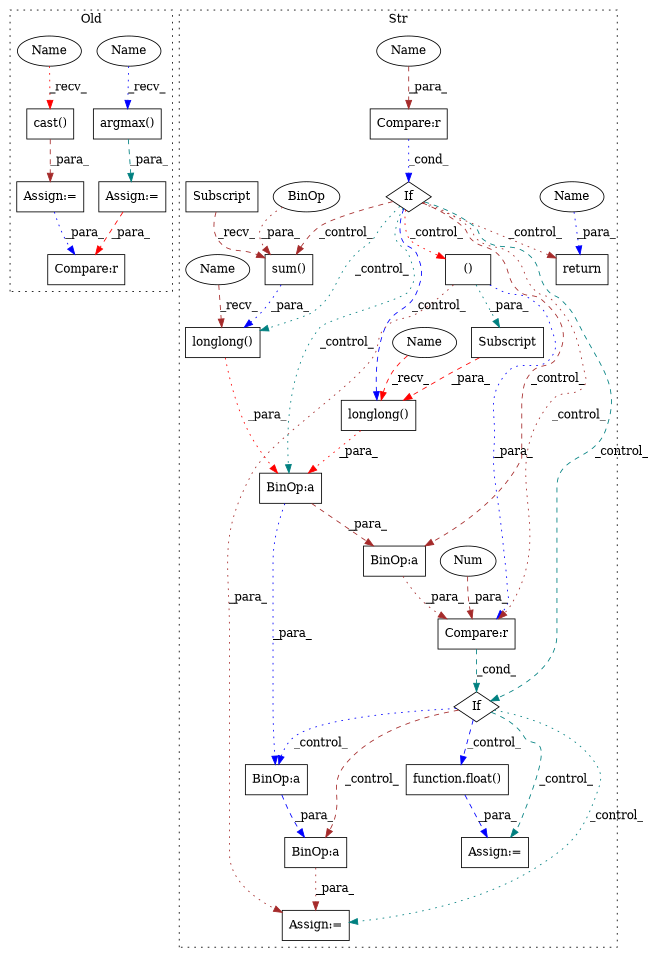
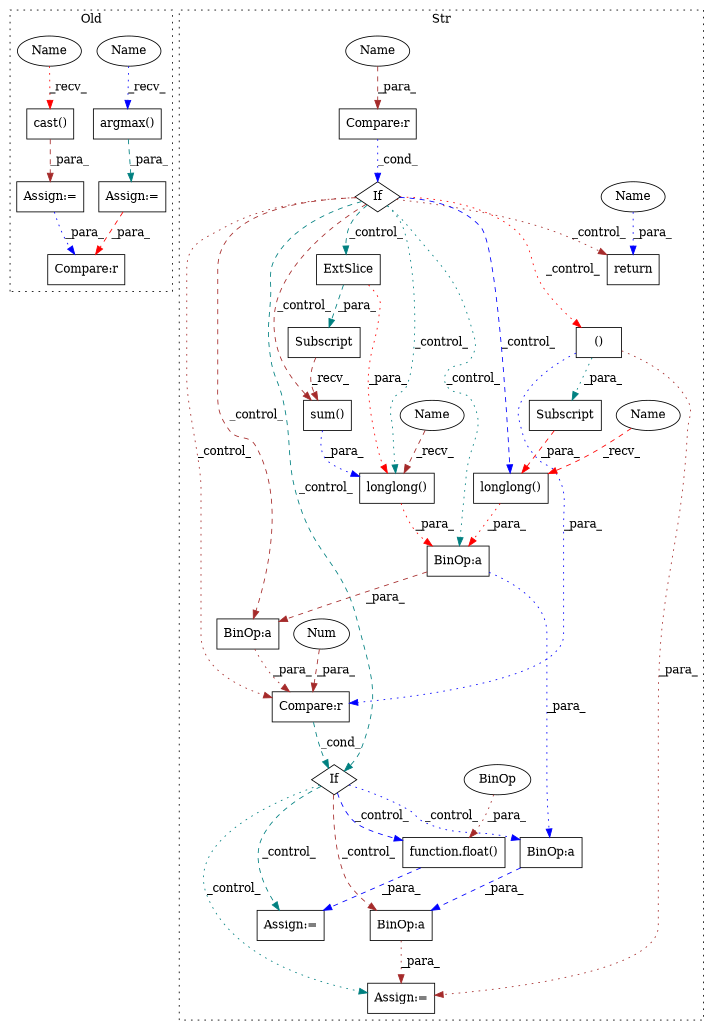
edge "BinOp" -> "sum()": now "BinOp" -> "function.float()"
node "ExtSlice": added
